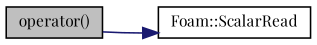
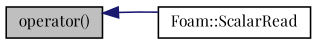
edge "operator()" -> "Foam::ScalarRead": reversed
